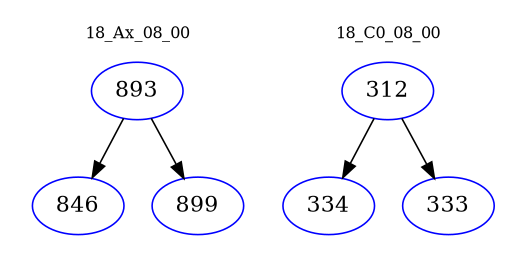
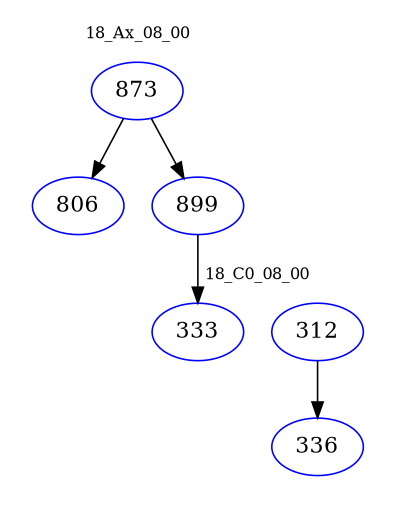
node "893": label "893" -> "873"
edge "312" -> "333": now "899" -> "333"
node "846": label "846" -> "806"
node "334": label "334" -> "336"
